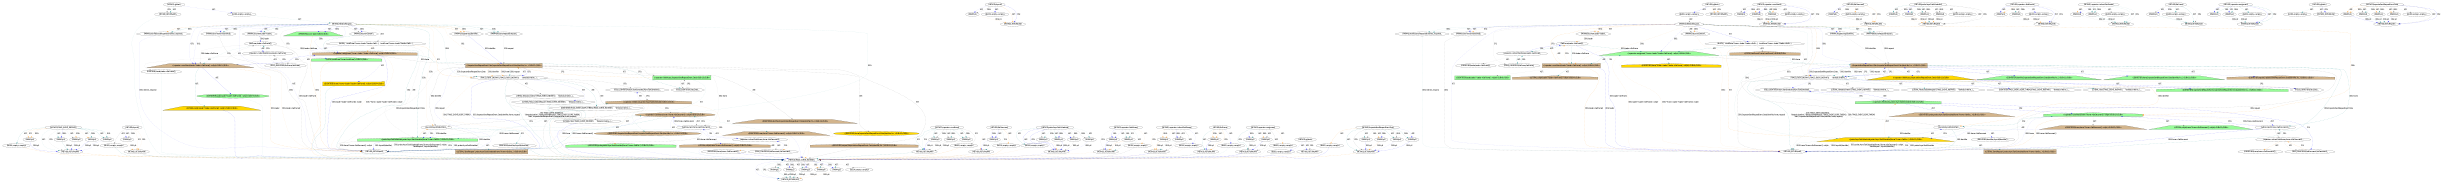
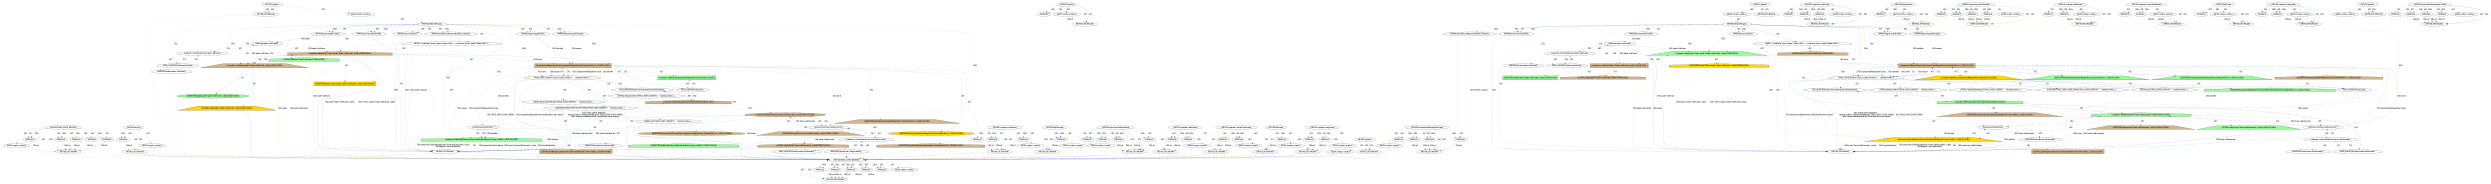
node "<(PARAM,Resource::Type)<SUB>8</SUB>>": removed
